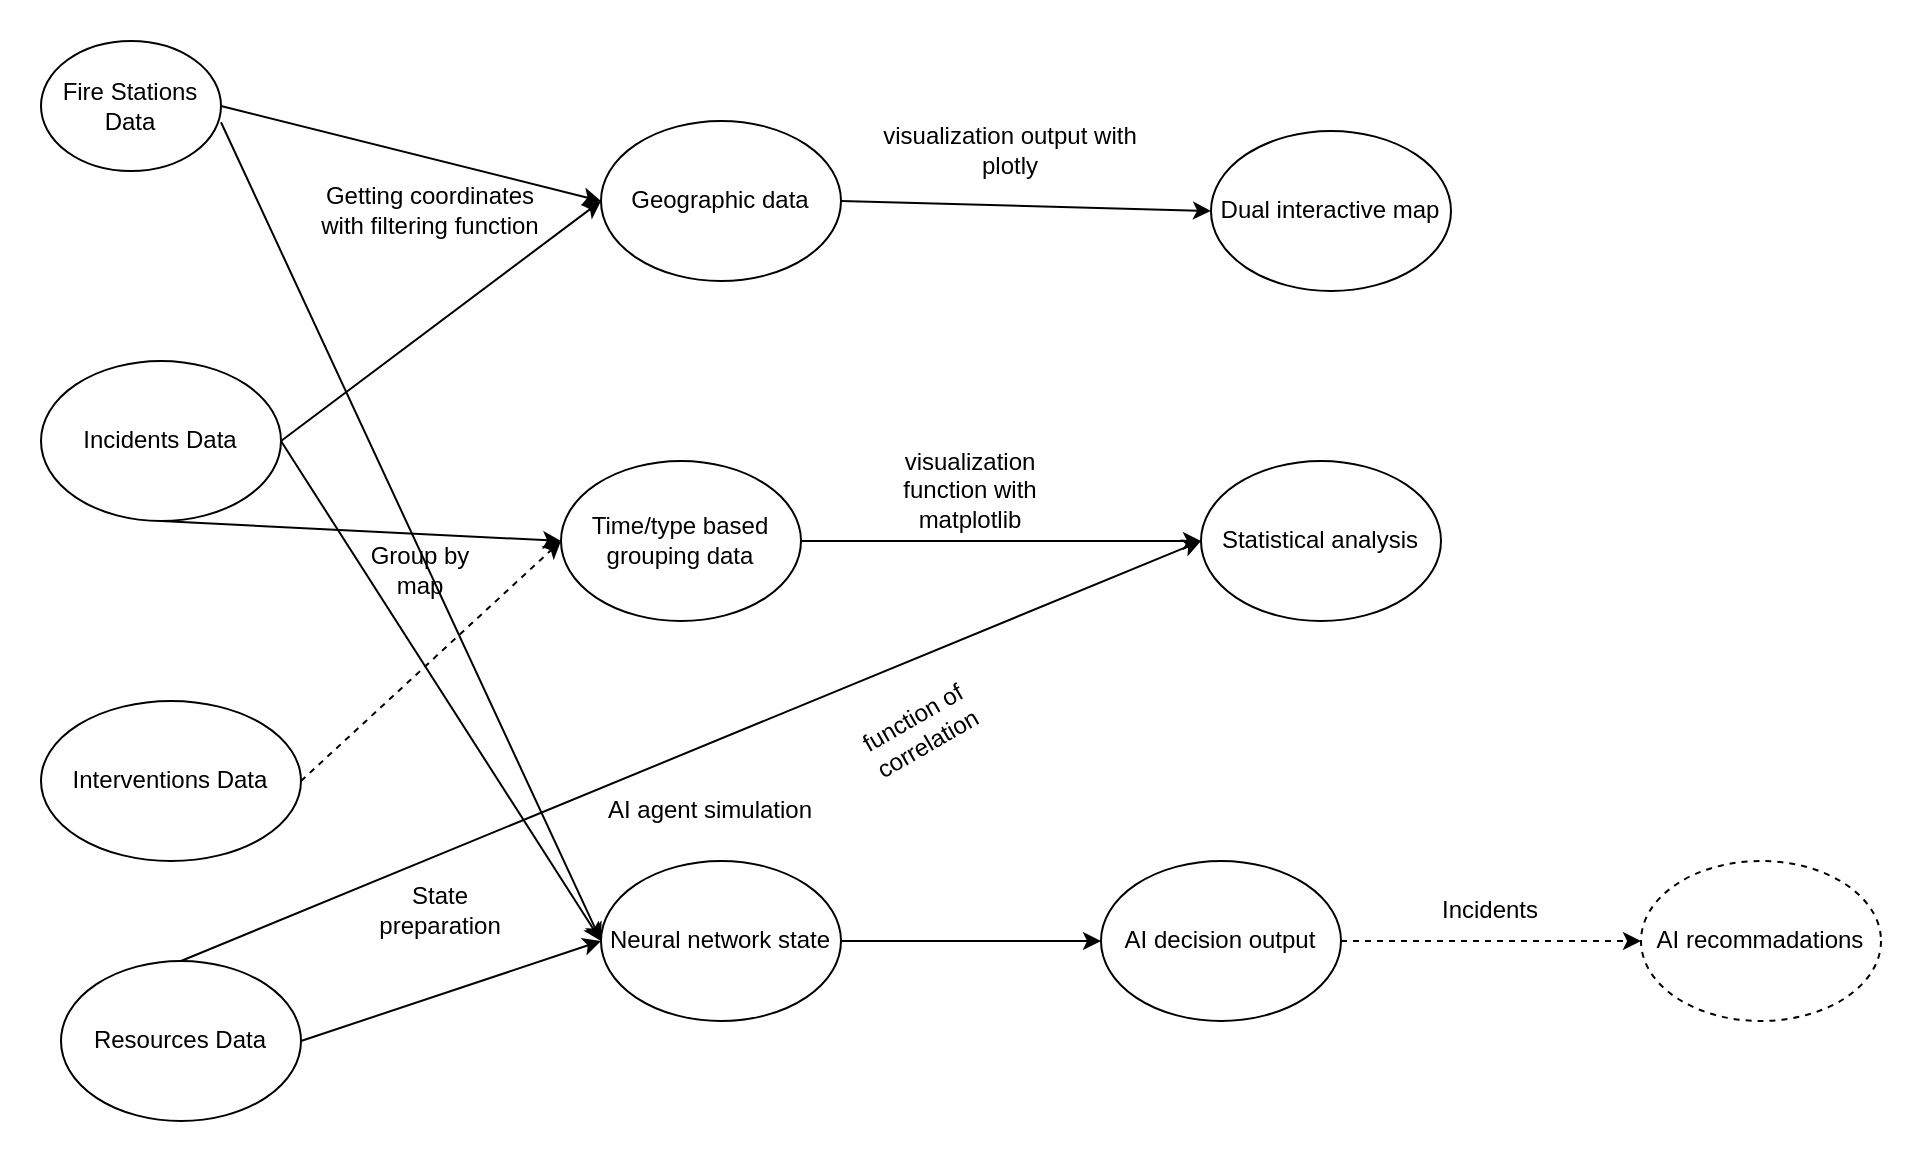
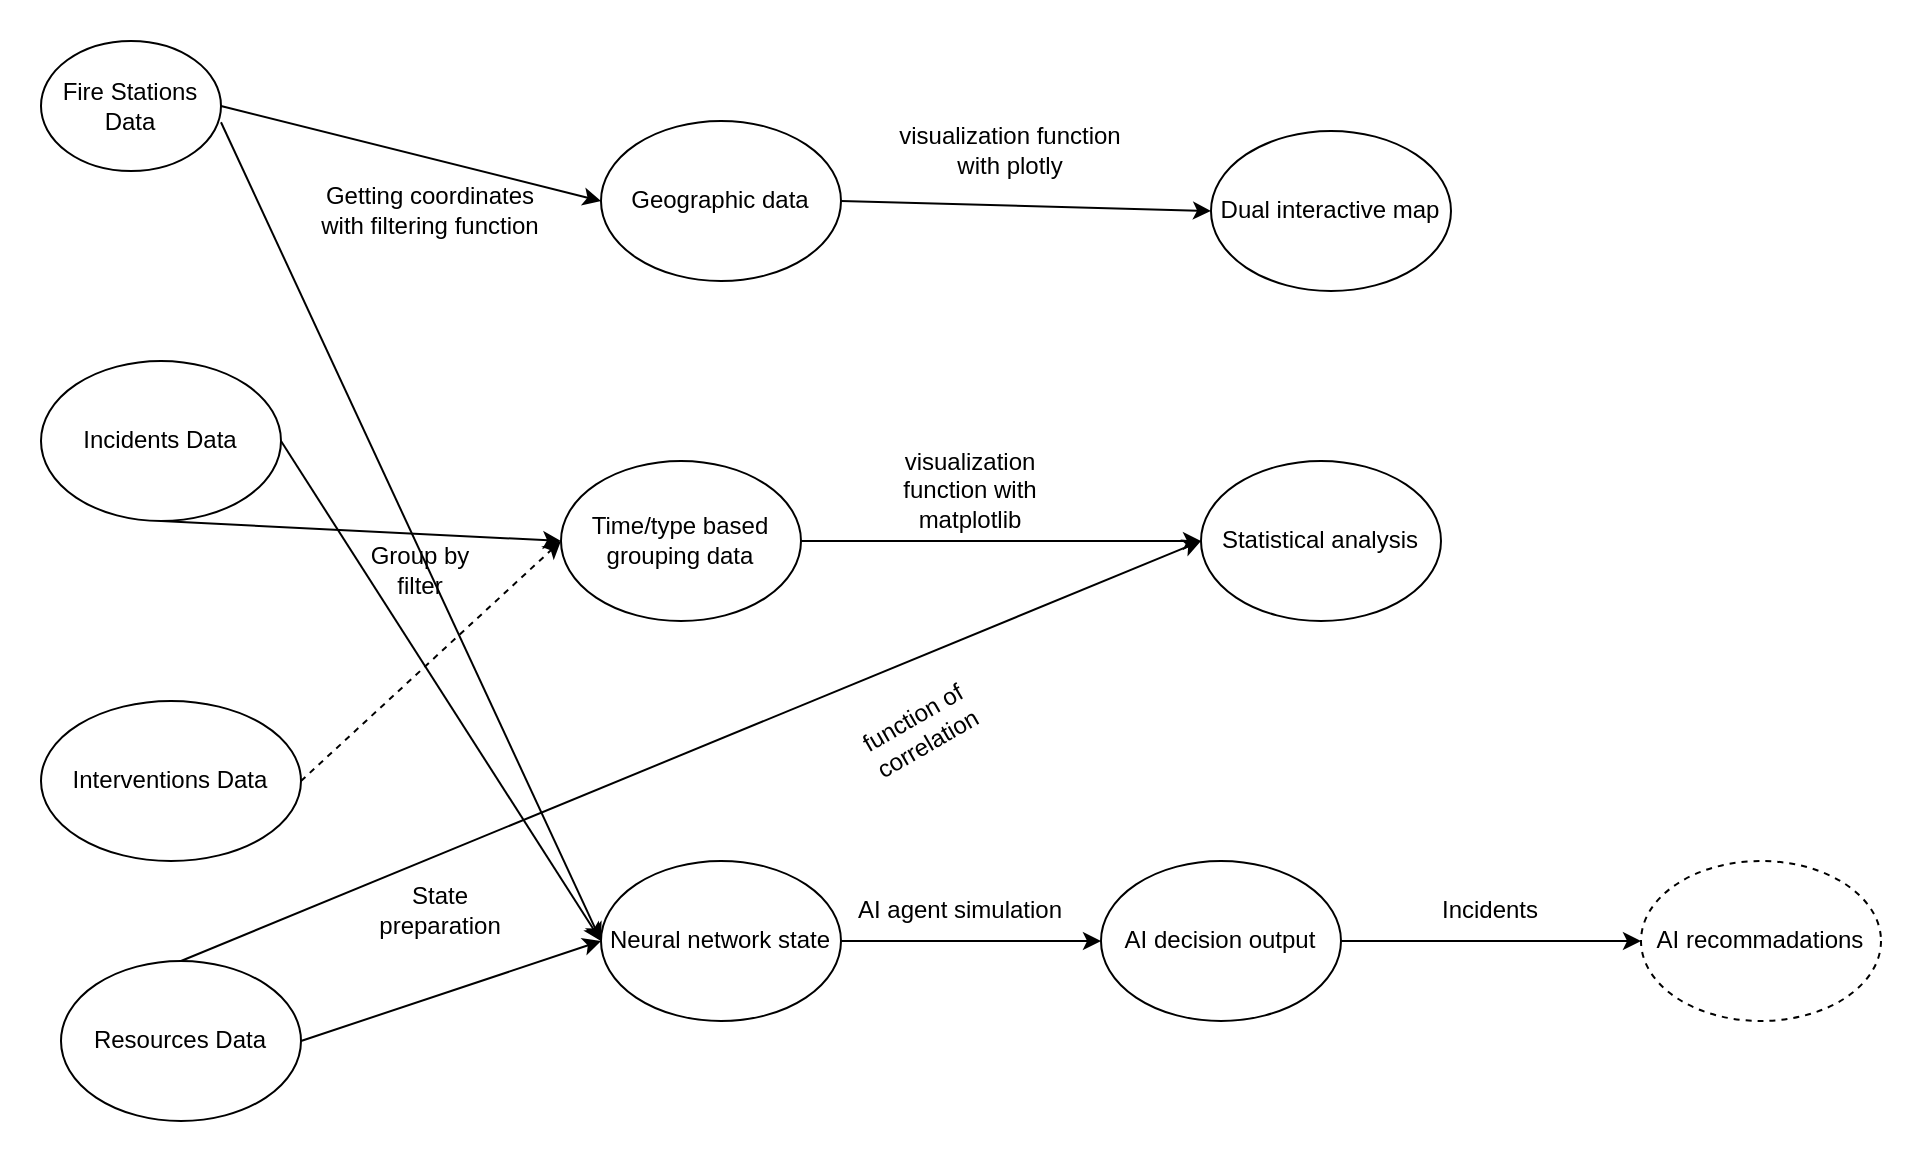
node "visualization output with plotly": label "visualization output with plotly" -> "visualization function with plotly"
edge "Incidents Data" -> "Geographic data": removed
node "Group by map": label "Group by map" -> "Group by filter"
node "AI agent simulation": moved (711, 811) -> (961, 911)
edge "AI decision output" -> "AI recommadations": style dashed -> solid
